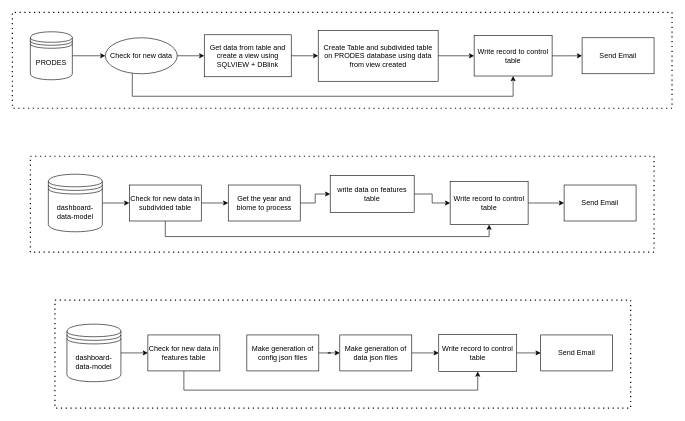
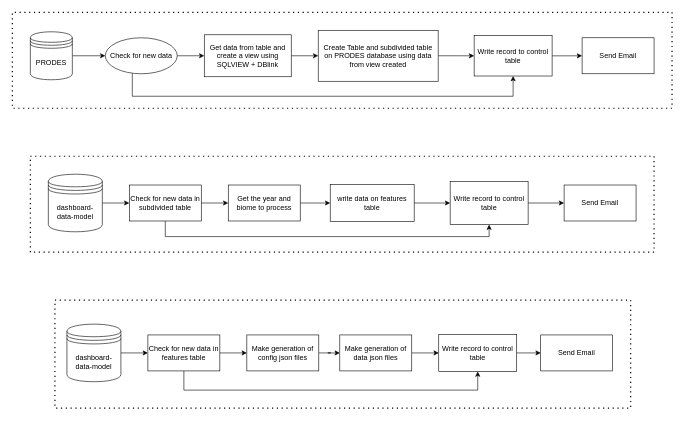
node "write data on features table": moved (372, 194) -> (372, 203)
edge "Check for new data in features table" -> "Make generation of config json files": added
